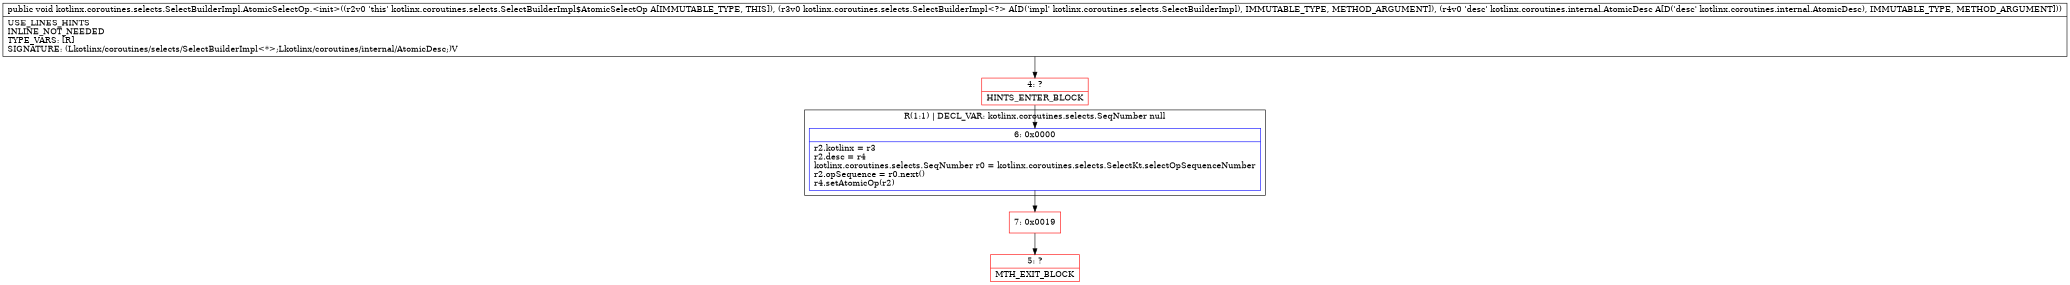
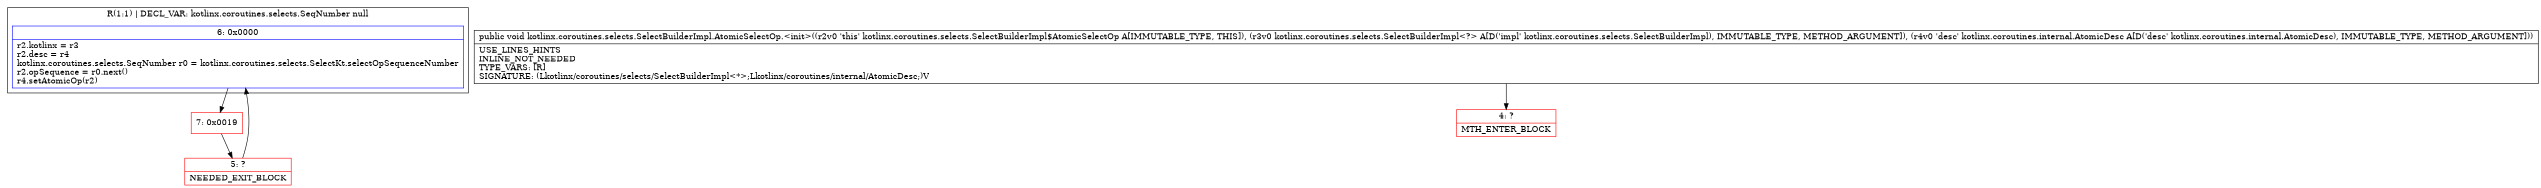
node "4: ?": text "HINTS_ENTER_BLOCK" -> "MTH_ENTER_BLOCK"
edge "4: ?" -> "6: 0x0000": now "5: ?" -> "6: 0x0000"
node "5: ?": text "MTH_EXIT_BLOCK" -> "NEEDED_EXIT_BLOCK"
